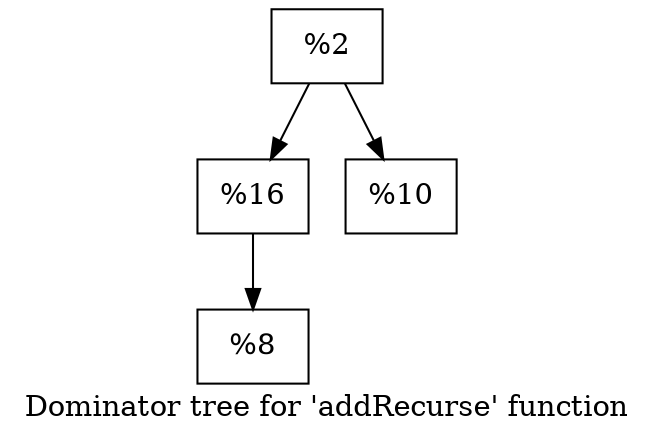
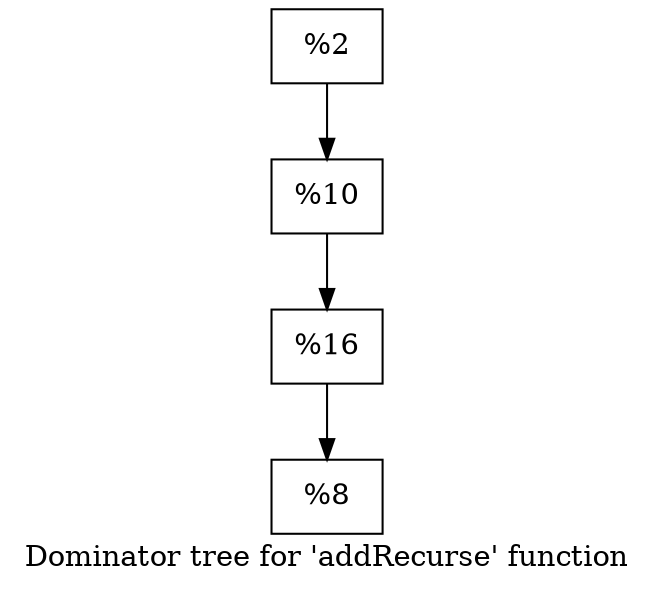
edge "%2" -> "%16": now "%10" -> "%16"
